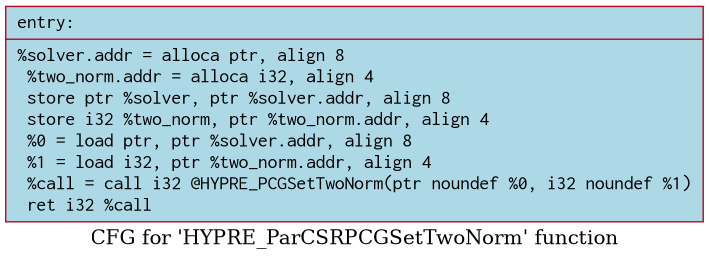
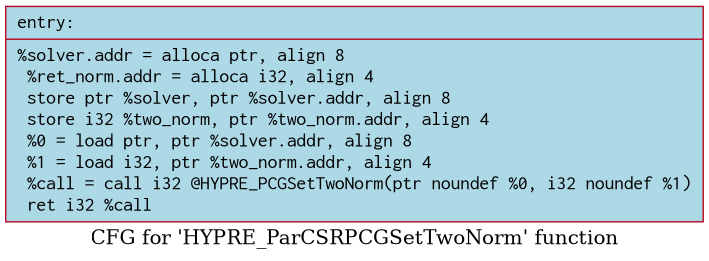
node "entry:": text "%two_norm.addr = alloca i32, align 4" -> "%ret_norm.addr = alloca i32, align 4"
